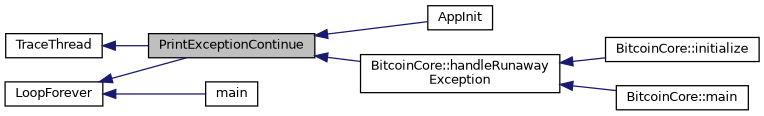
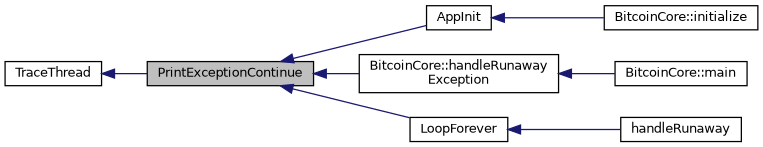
edge "BitcoinCore::initialize" -> "BitcoinCore::handleRunaway Exception": now "BitcoinCore::initialize" -> "AppInit"
edge "PrintExceptionContinue" -> "LoopForever": reversed
node "main": label "main" -> "handleRunaway"
